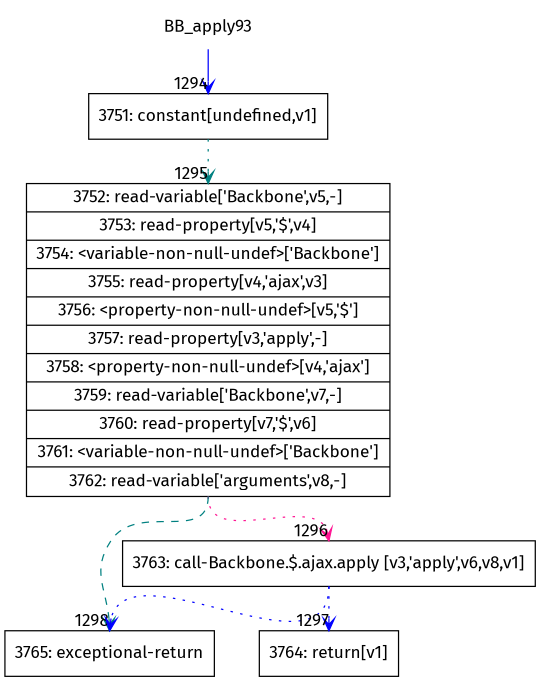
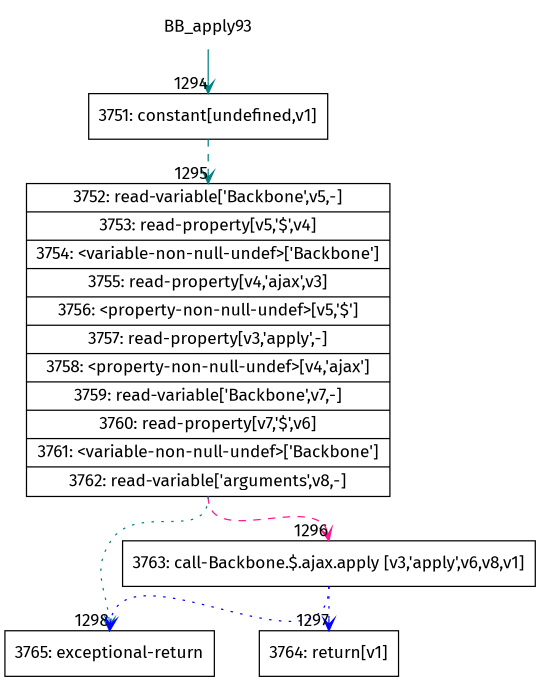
edge "BB_apply93" -> "3751: constant[undefined,v1]": color blue -> teal
edge "3751: constant[undefined,v1]" -> "3752: read-variable['Backbone',v5,-]": style dotted -> dashed
edge "3752: read-variable['Backbone',v5,-]" -> "3763: call-Backbone.$.ajax.apply [v3,'apply',v6,v8,v1]": style dotted -> dashed
edge "3752: read-variable['Backbone',v5,-]" -> "3765: exceptional-return": style dashed -> dotted
